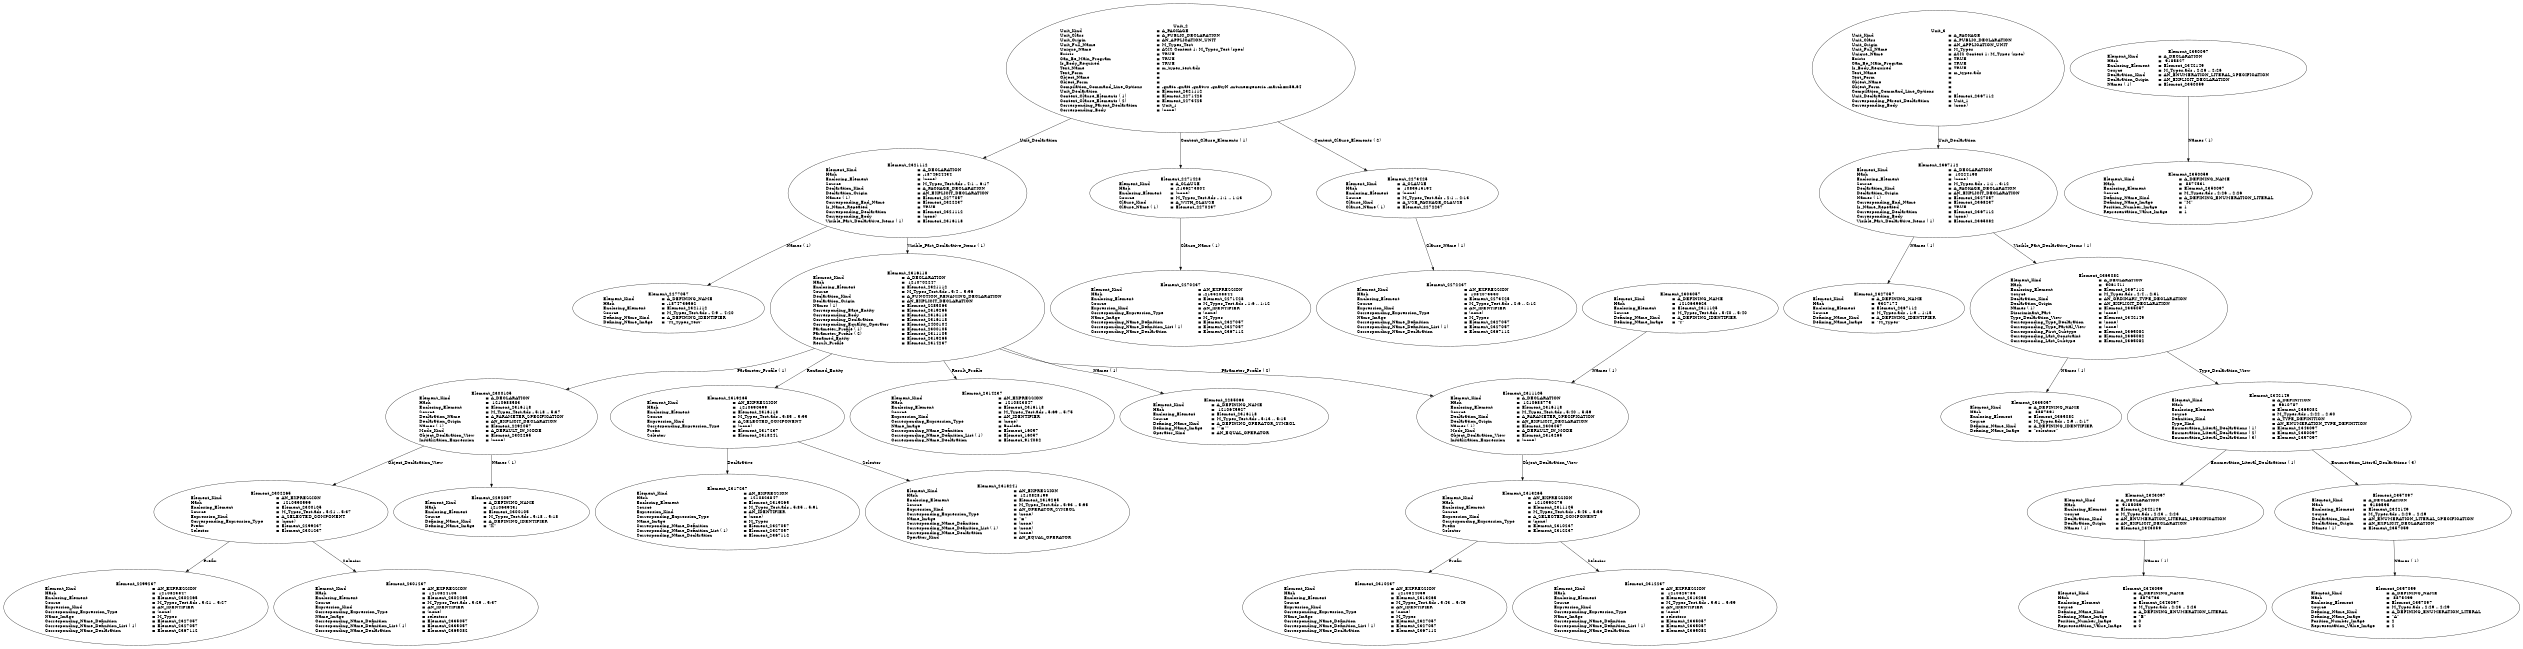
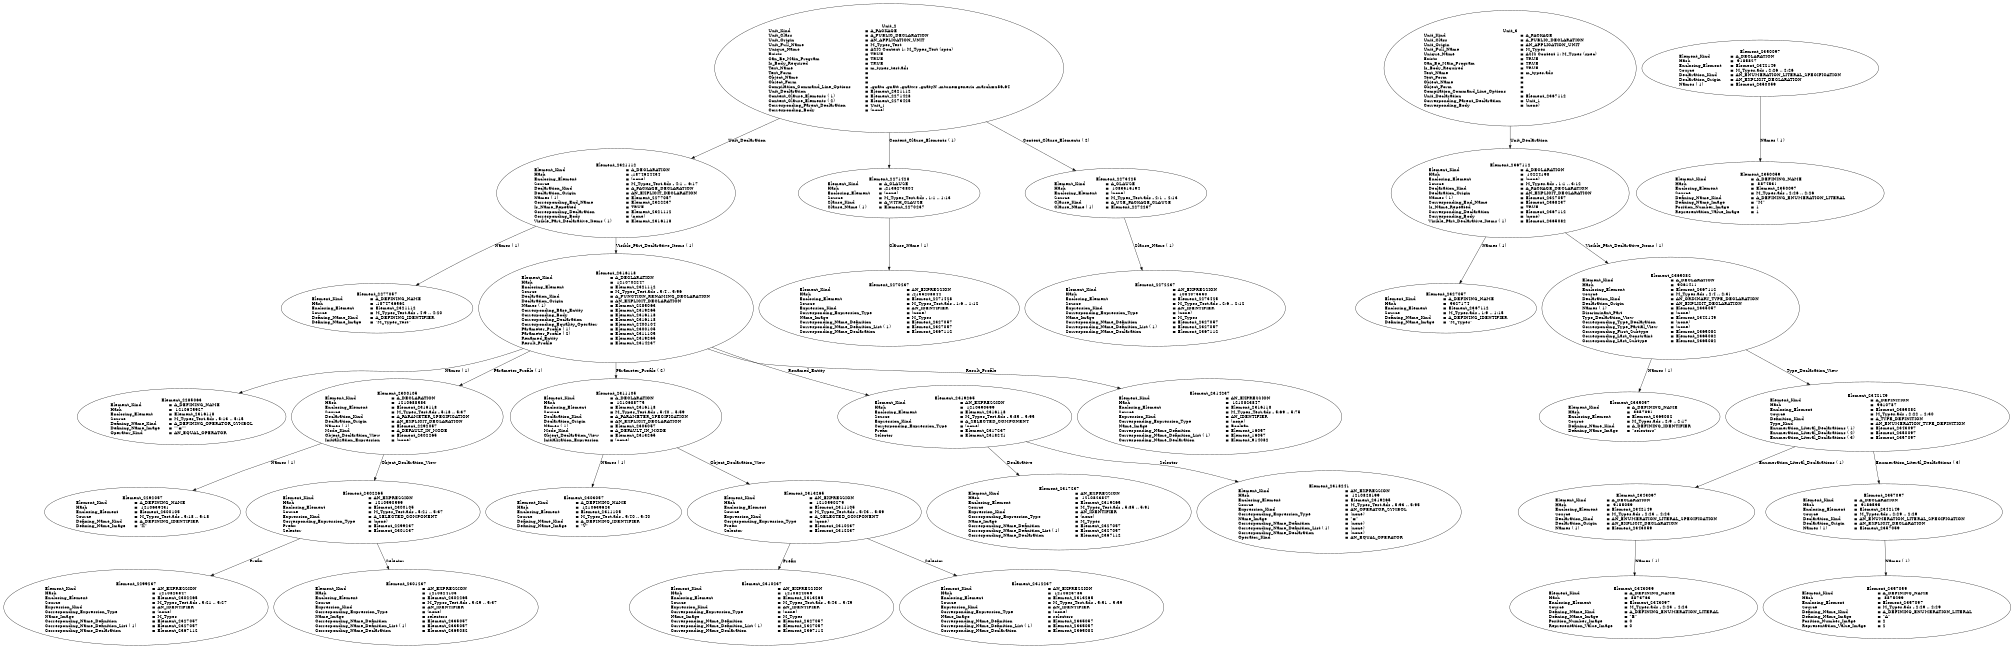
edge "Element_2303057" -> "Element_2311105": reversed
node "Element_2300105": text "Declaration_Name" -> "Declaration_Kind"
